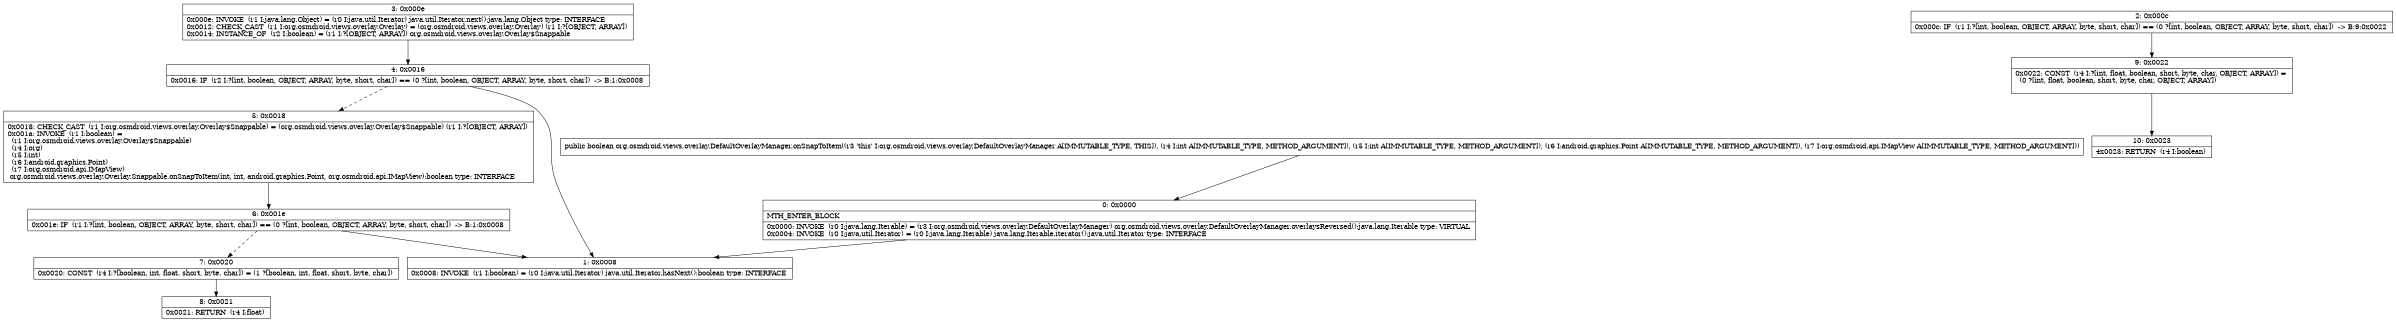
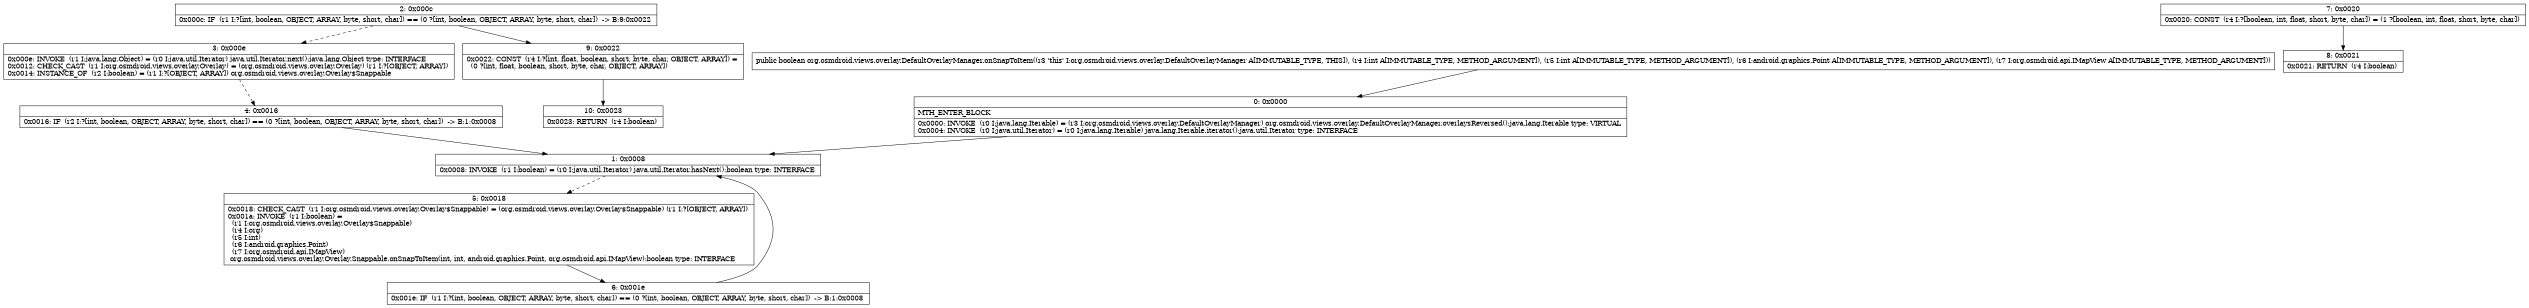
edge "2: 0x000c" -> "3: 0x000e": added
edge "3: 0x000e" -> "4: 0x0016": style solid -> dashed
edge "4: 0x0016" -> "5: 0x0018": now "1: 0x0008" -> "5: 0x0018"
node "10: 0x0023": text "4x0023: RETURN  (r4 I:boolean)" -> "0x0023: RETURN  (r4 I:boolean)"
edge "6: 0x001e" -> "7: 0x0020": removed
node "8: 0x0021": text "0x0021: RETURN  (r4 I:float)" -> "0x0021: RETURN  (r4 I:boolean)"
